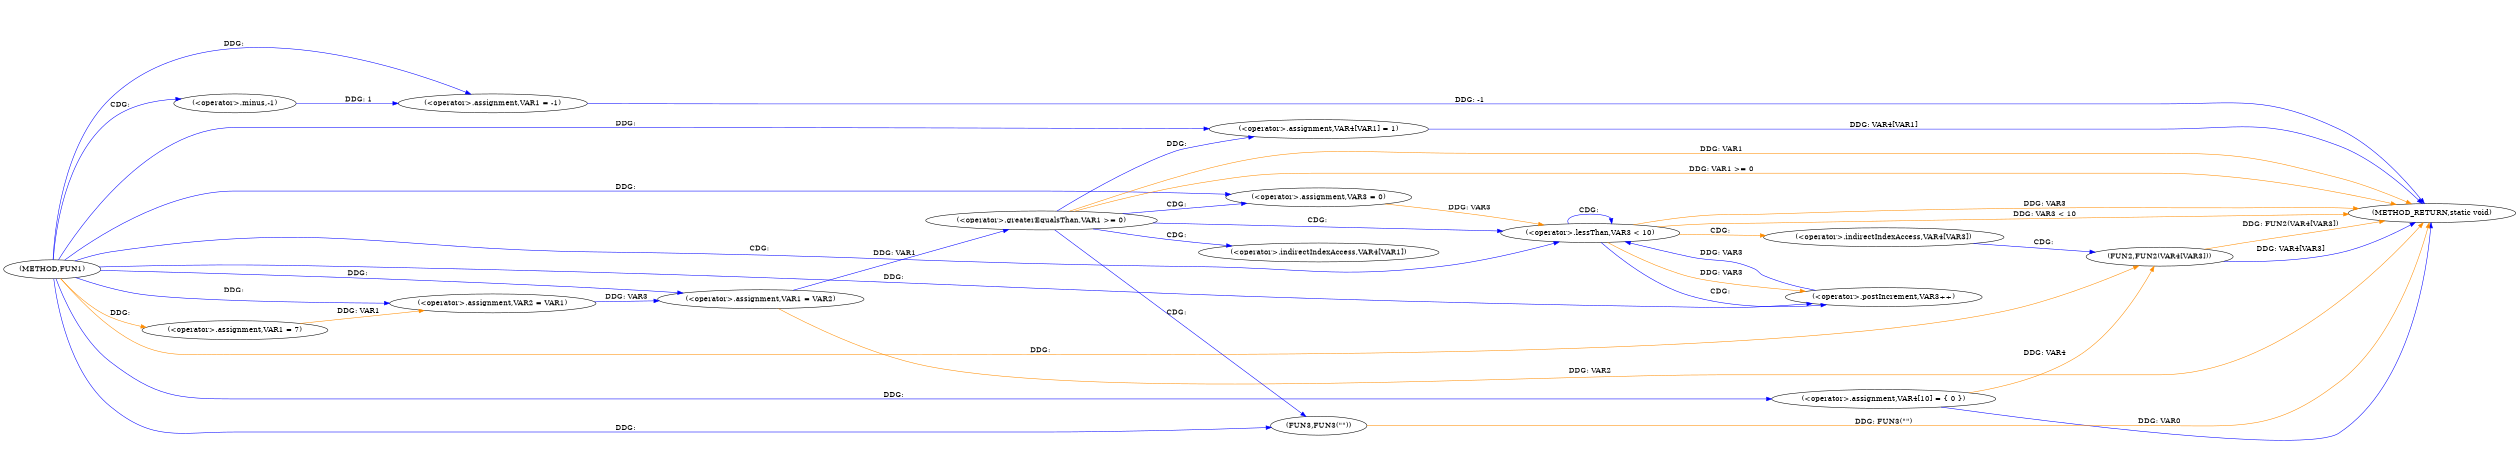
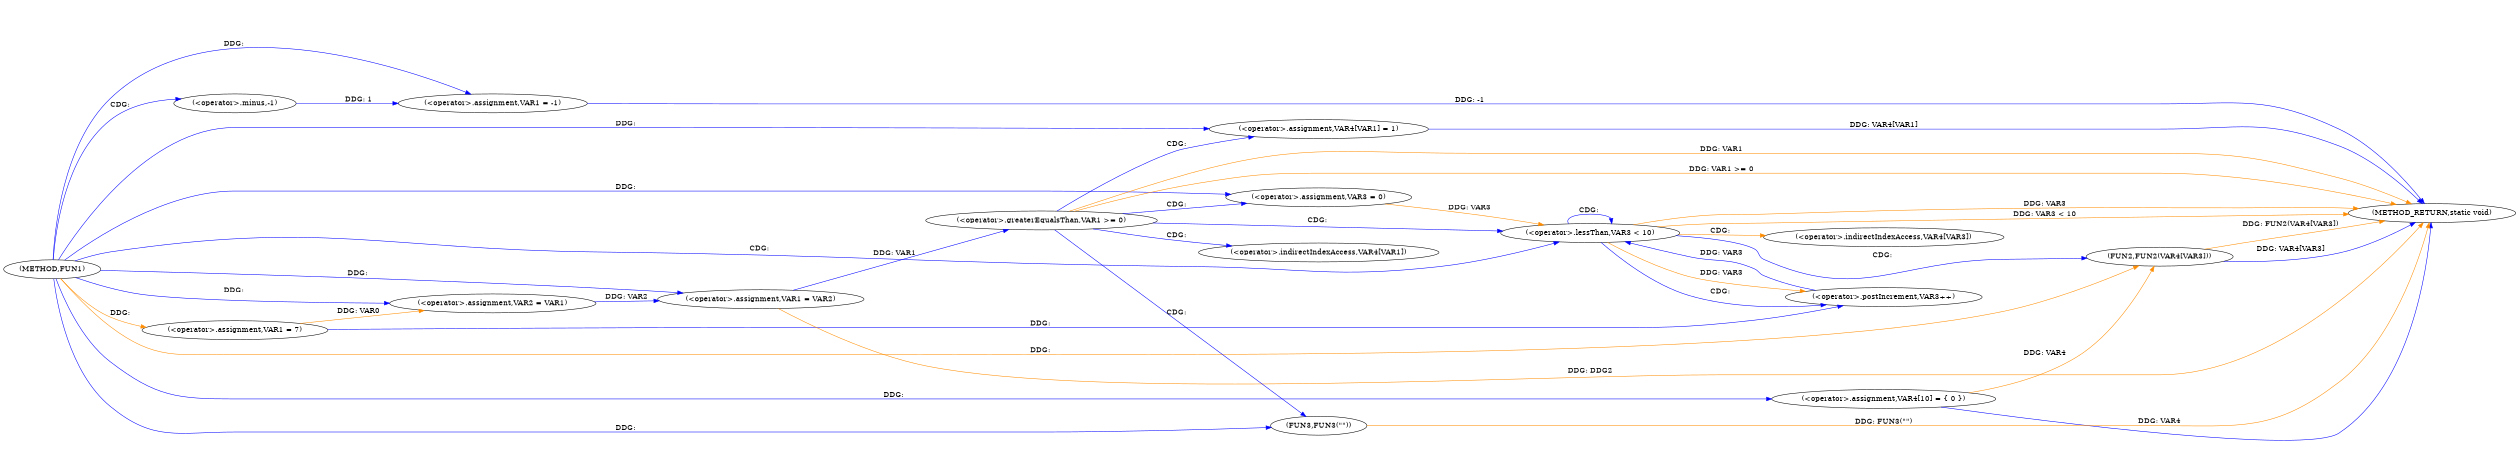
edge "(<operator>.greaterEqualsThan,VAR1 >= 0)" -> "(<operator>.assignment,VAR4[VAR1] = 1)": label "DDG: " -> "CDG: "
edge "(<operator>.indirectIndexAccess,VAR4[VAR3])" -> "(FUN2,FUN2(VAR4[VAR3]))": now "(<operator>.lessThan,VAR3 < 10)" -> "(FUN2,FUN2(VAR4[VAR3]))"
edge "(METHOD,FUN1)" -> "(<operator>.postIncrement,VAR3++)": now "(<operator>.assignment,VAR1 = 7)" -> "(<operator>.postIncrement,VAR3++)"
edge "(<operator>.assignment,VAR2 = VAR1)" -> "(<operator>.assignment,VAR1 = VAR2)": label "DDG: VAR3" -> "DDG: VAR2"
edge "(<operator>.assignment,VAR1 = 7)" -> "(<operator>.assignment,VAR2 = VAR1)": label "DDG: VAR1" -> "DDG: VAR0"
edge "(<operator>.assignment,VAR1 = VAR2)" -> "(METHOD_RETURN,static void)": label "DDG: VAR2" -> "DDG: DDG2"
edge "(<operator>.assignment,VAR4[10] = { 0 })" -> "(METHOD_RETURN,static void)": label "DDG: VAR0" -> "DDG: VAR4"
